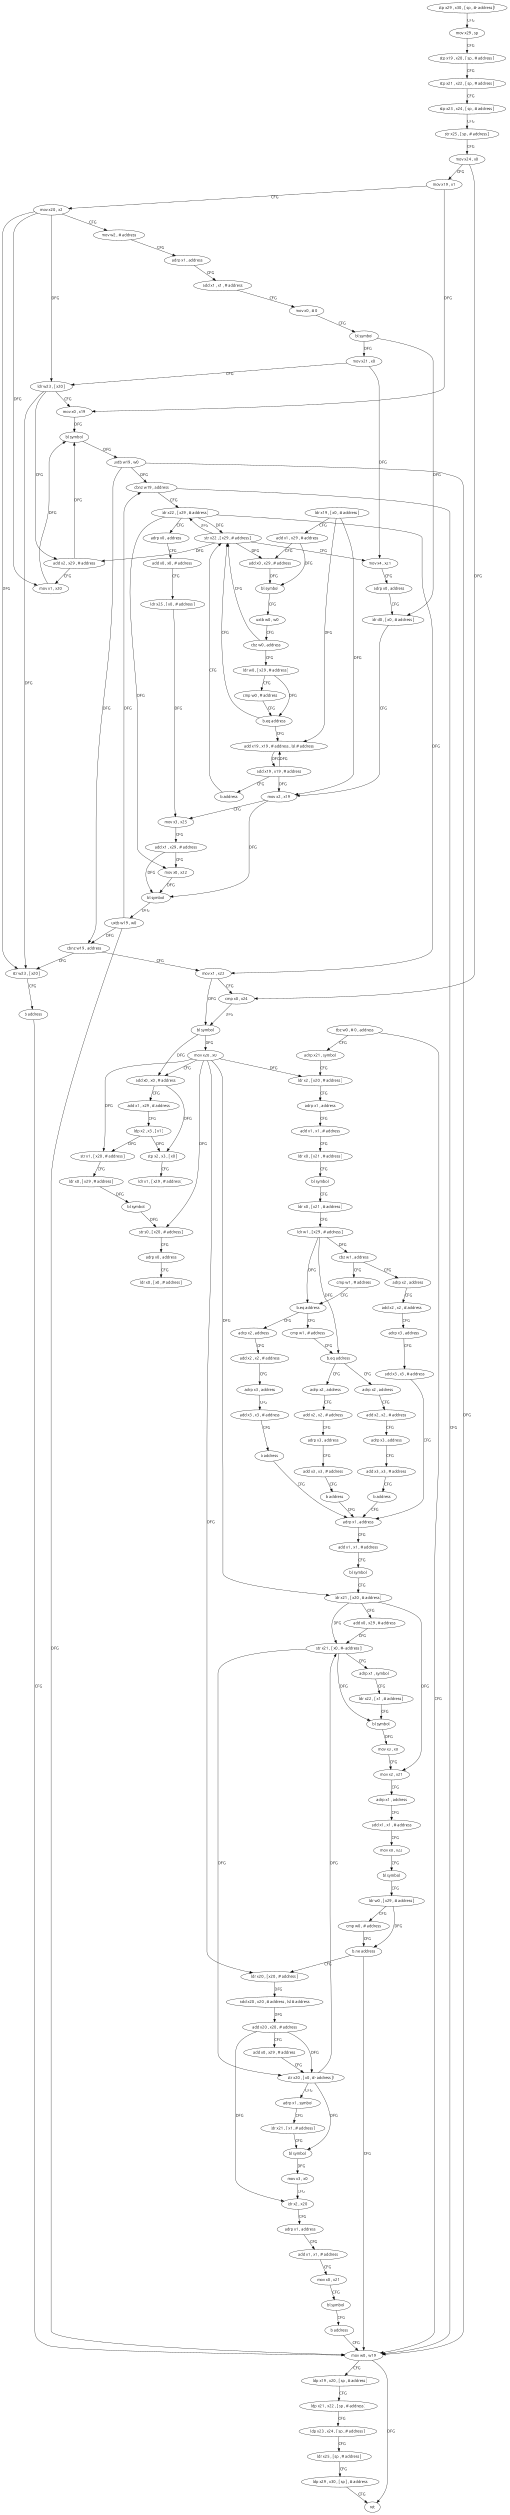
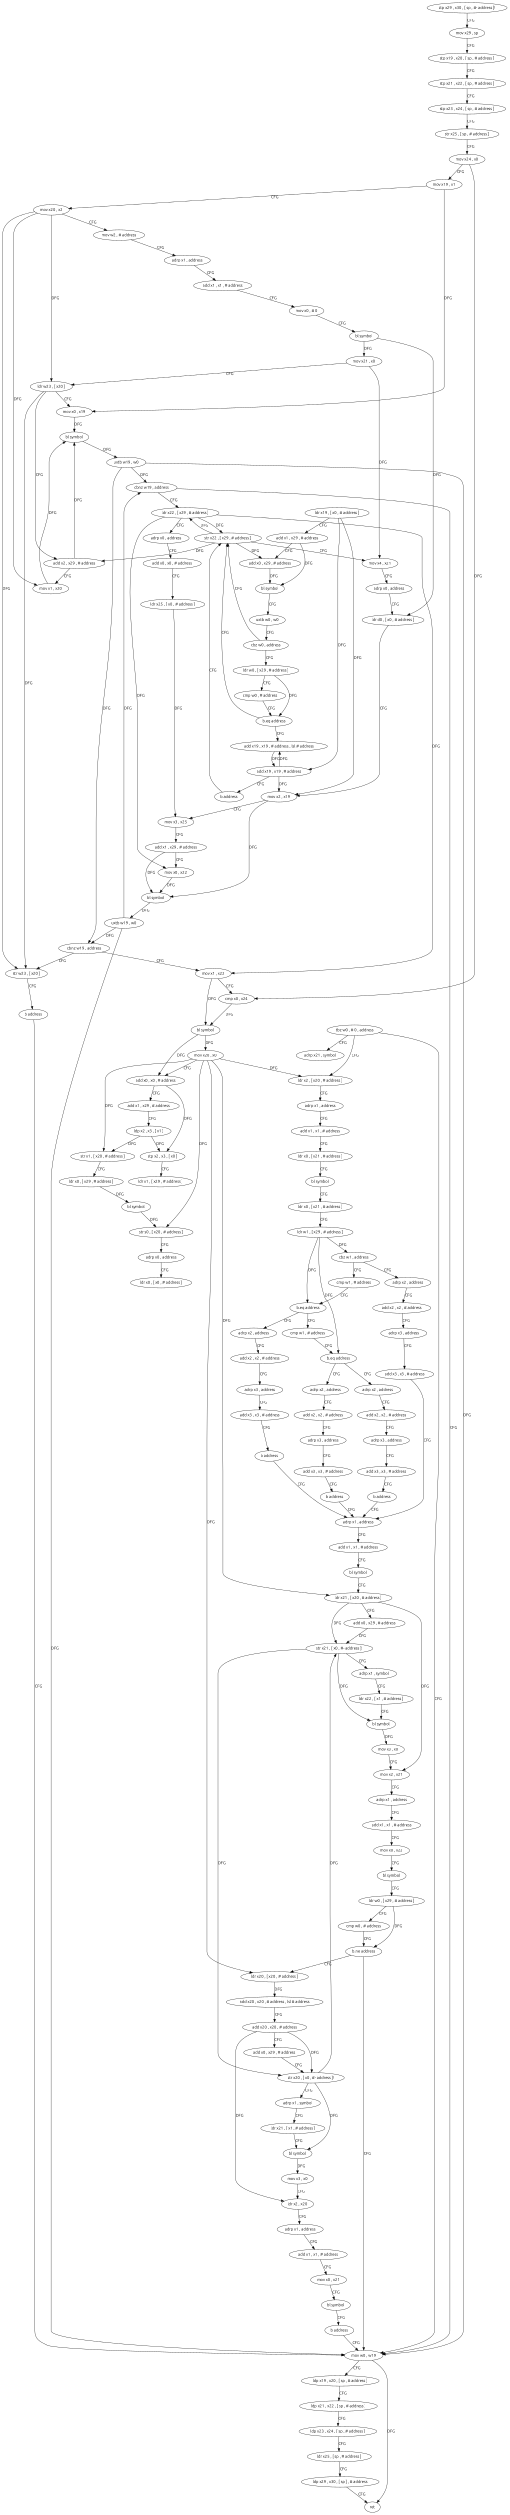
edge "ldr x19 , [ x0 , # address ]" -> "add x19 , x19 , # address , lsl # address": now "ldr x19 , [ x0 , # address ]" -> "add x19 , x19 , # address"
edge "adrp x21 , symbol" -> "ldr x2 , [ x20 , # address ]": now "tbz w0 , # 0 , address" -> "ldr x2 , [ x20 , # address ]"
edge "add x20 , x20 , # address , lsl # address" -> "add x20 , x20 , # address": label "DFG" -> "CFG"
